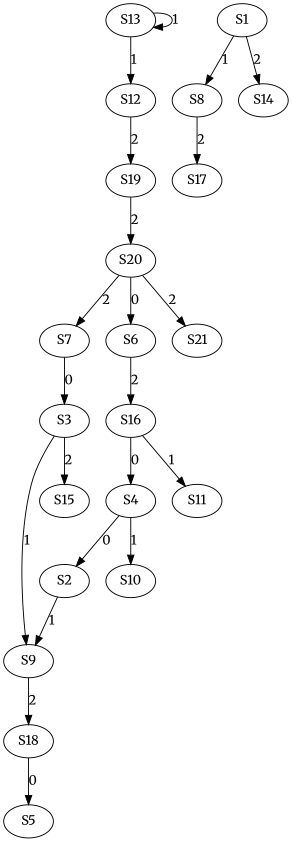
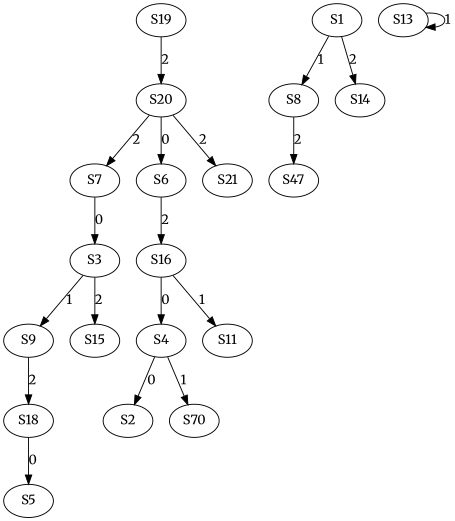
node "S12": removed
node "S17": label "S17" -> "S47"
node "S10": label "S10" -> "S70"
edge "S2" -> "S9": removed, label "1"
